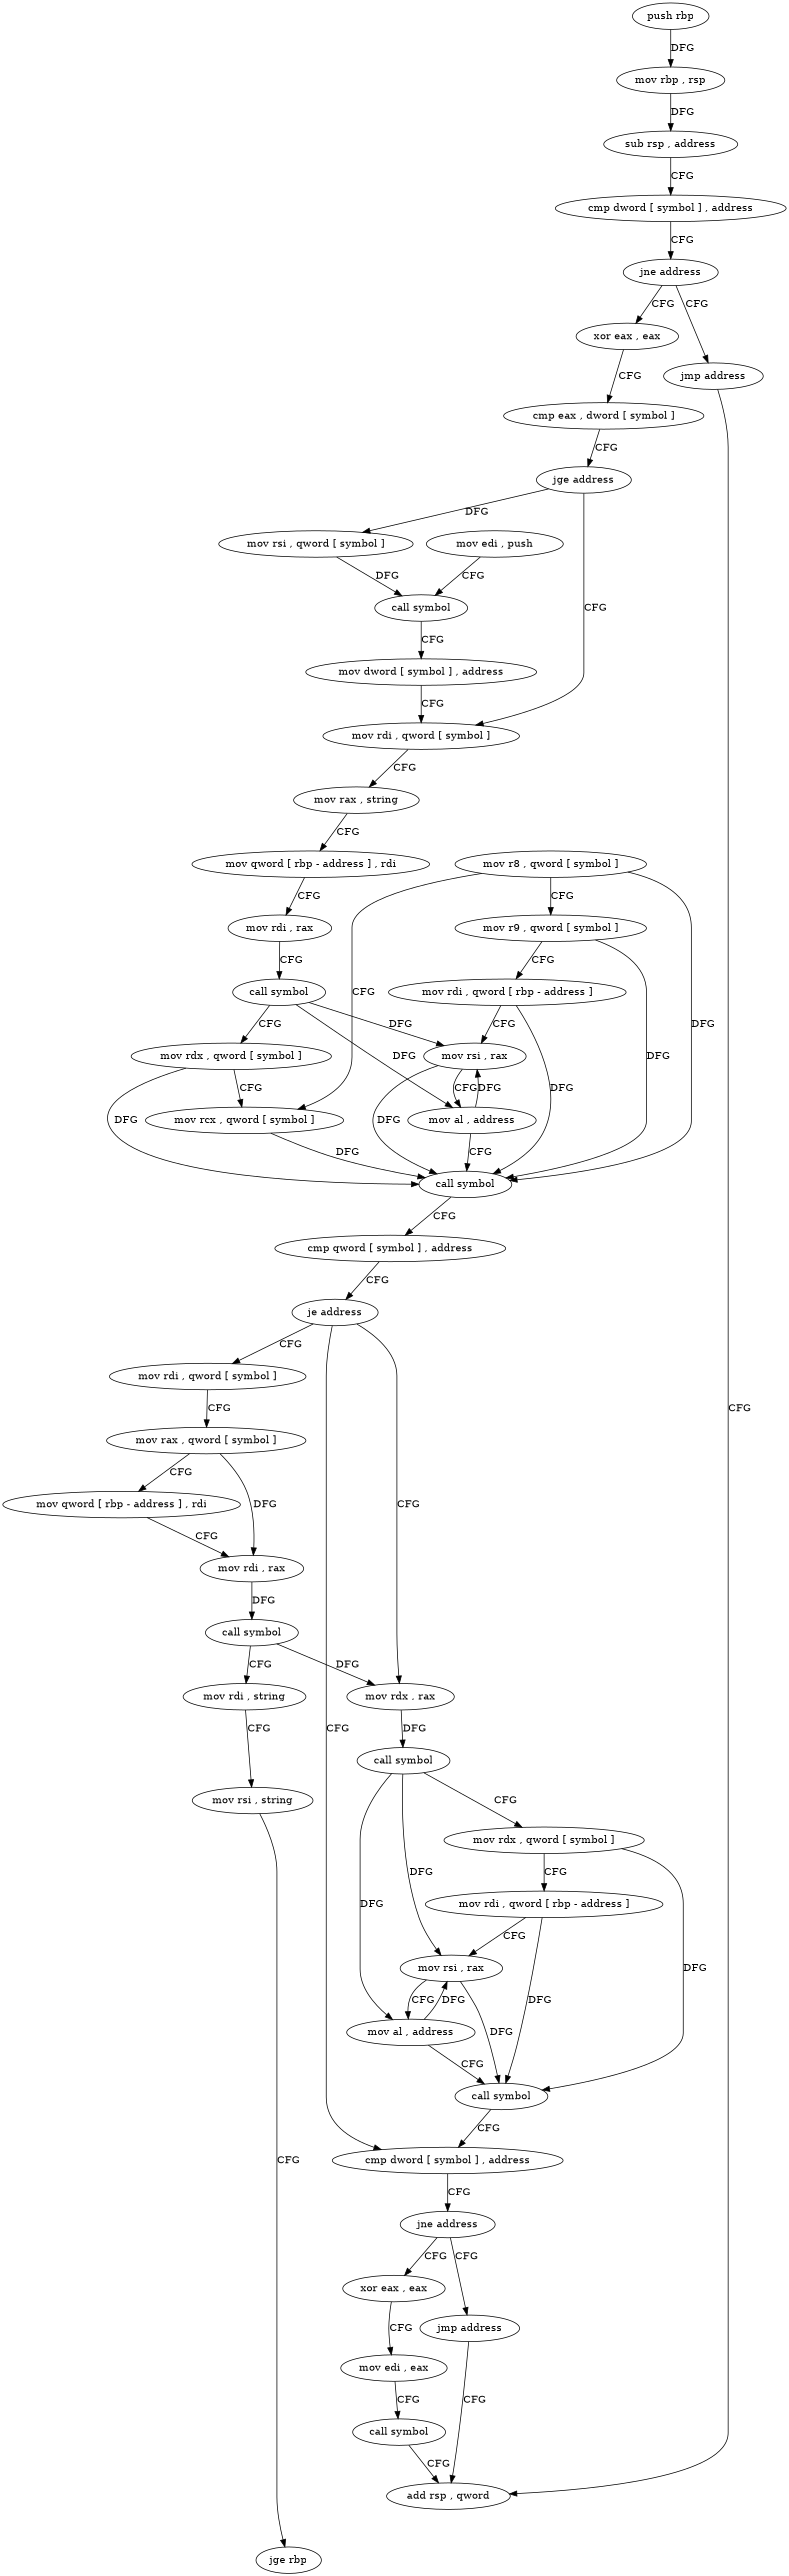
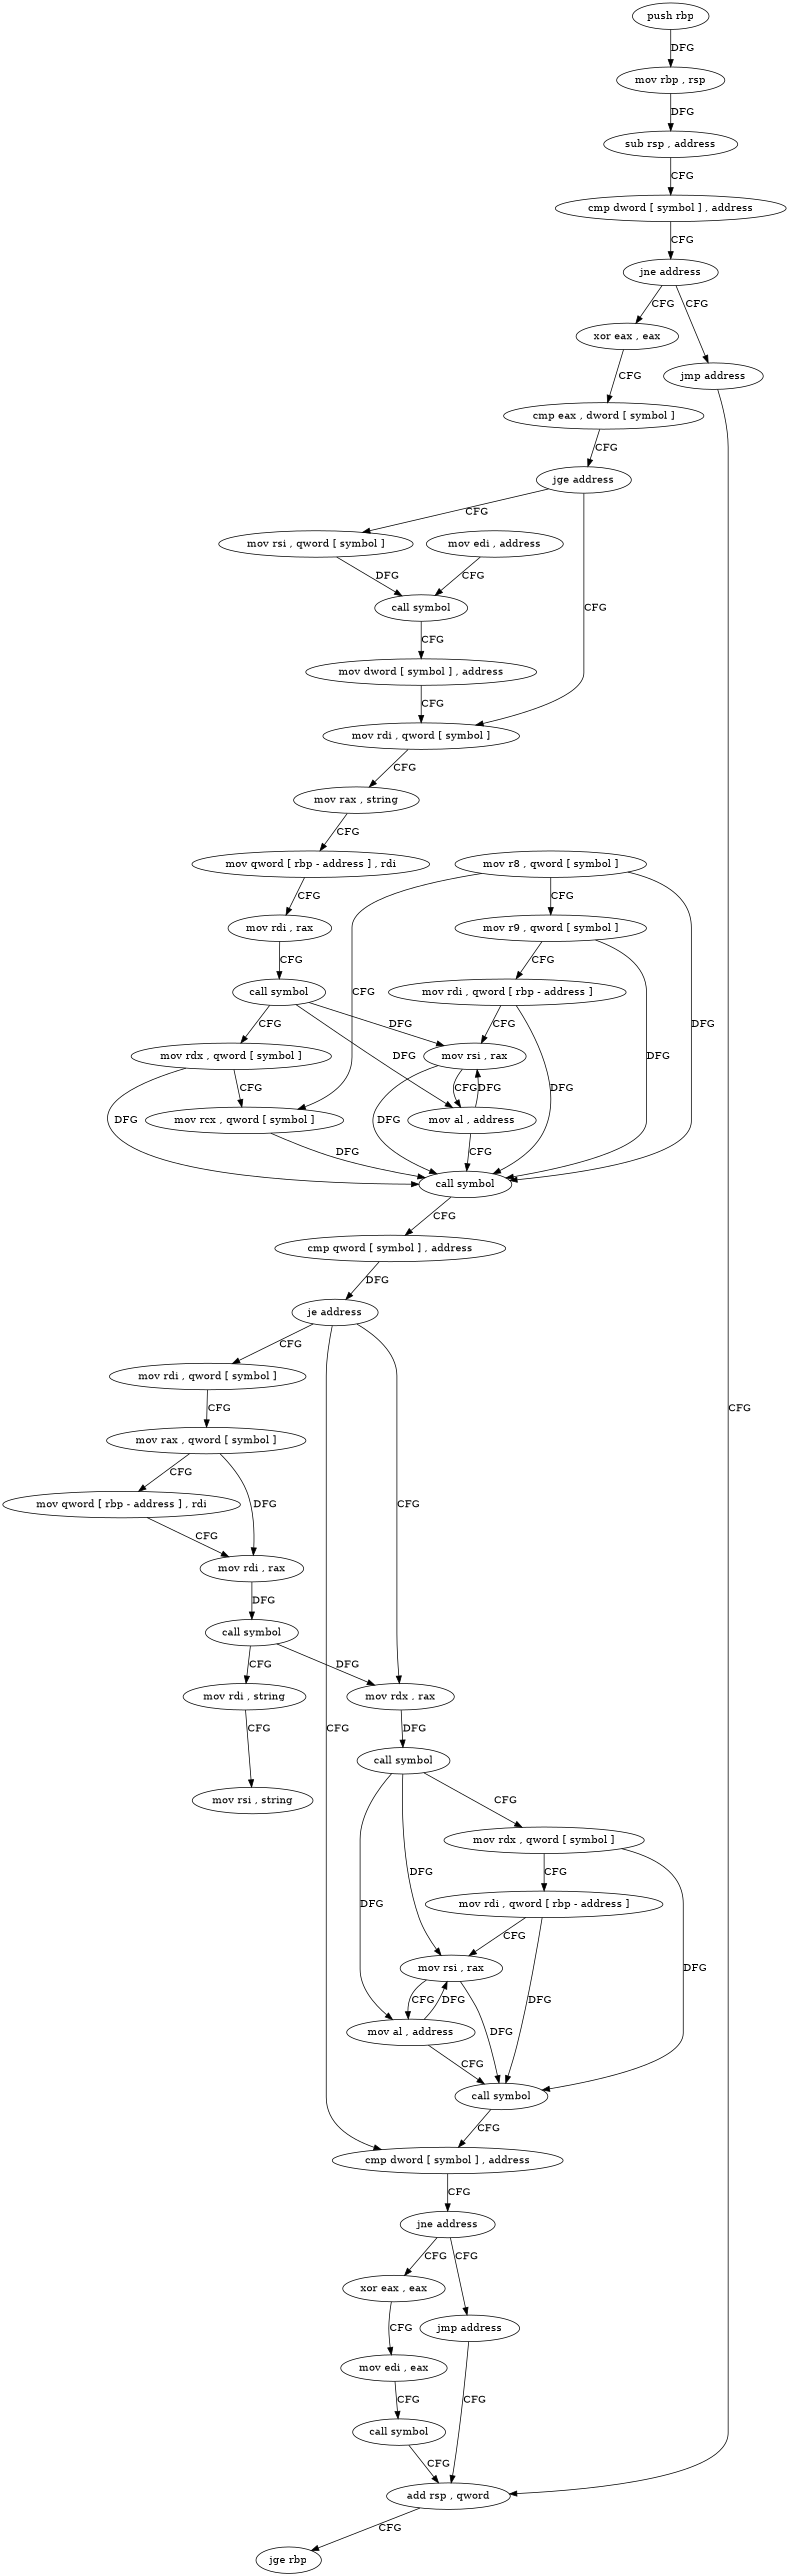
edge "jge address" -> "mov rsi , qword [ symbol ]": label "DFG" -> "CFG"
node "mov edi , push": label "mov edi , push" -> "mov edi , address"
edge "cmp qword [ symbol ] , address" -> "je address": label "CFG" -> "DFG"
edge "mov rsi , string" -> "jge rbp": now "add rsp , qword" -> "jge rbp"
